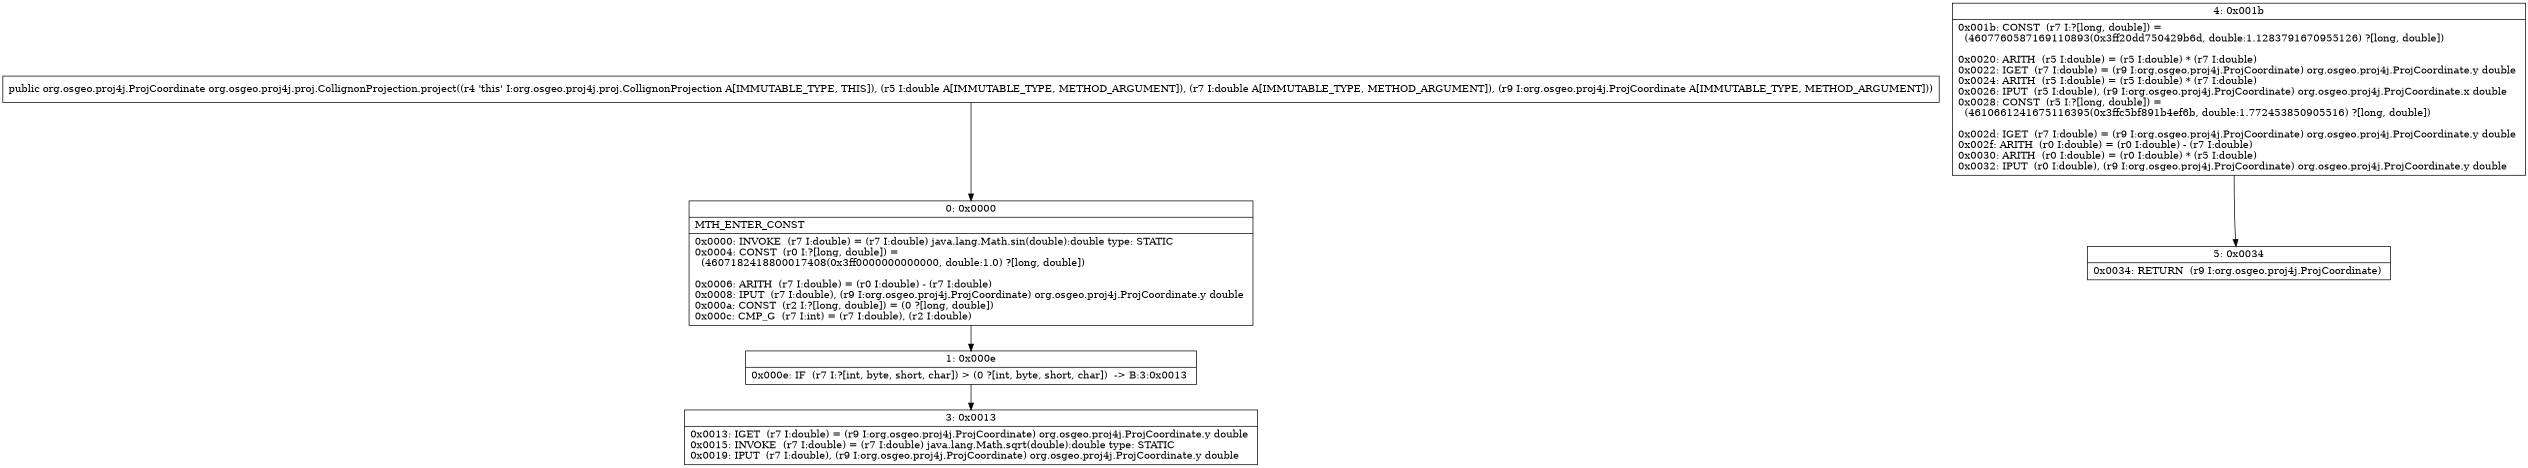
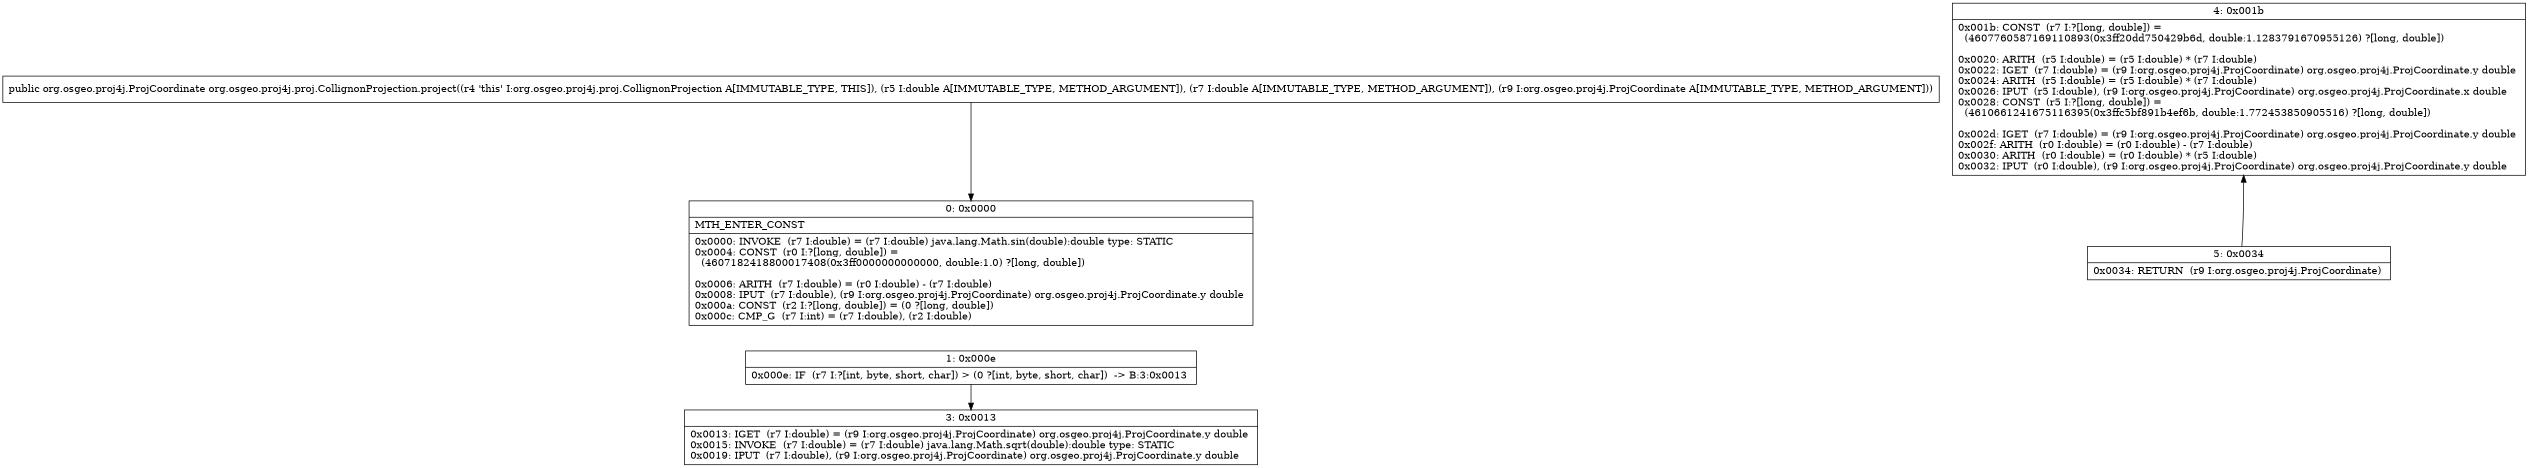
edge "4: 0x001b" -> "5: 0x0034": reversed
edge "0: 0x0000" -> "1: 0x000e": removed
